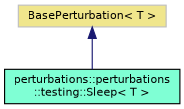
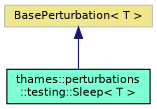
node "perturbations::perturbations ::testing::Sleep< T >": label "perturbations::perturbations ::testing::Sleep< T >" -> "thames::perturbations ::testing::Sleep< T >"
